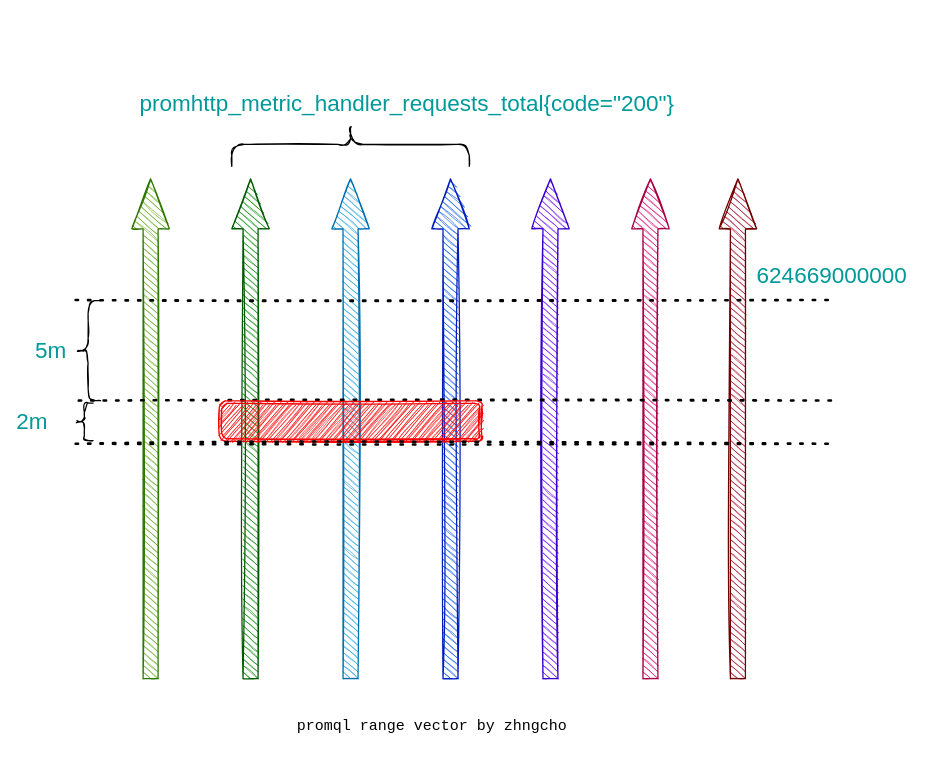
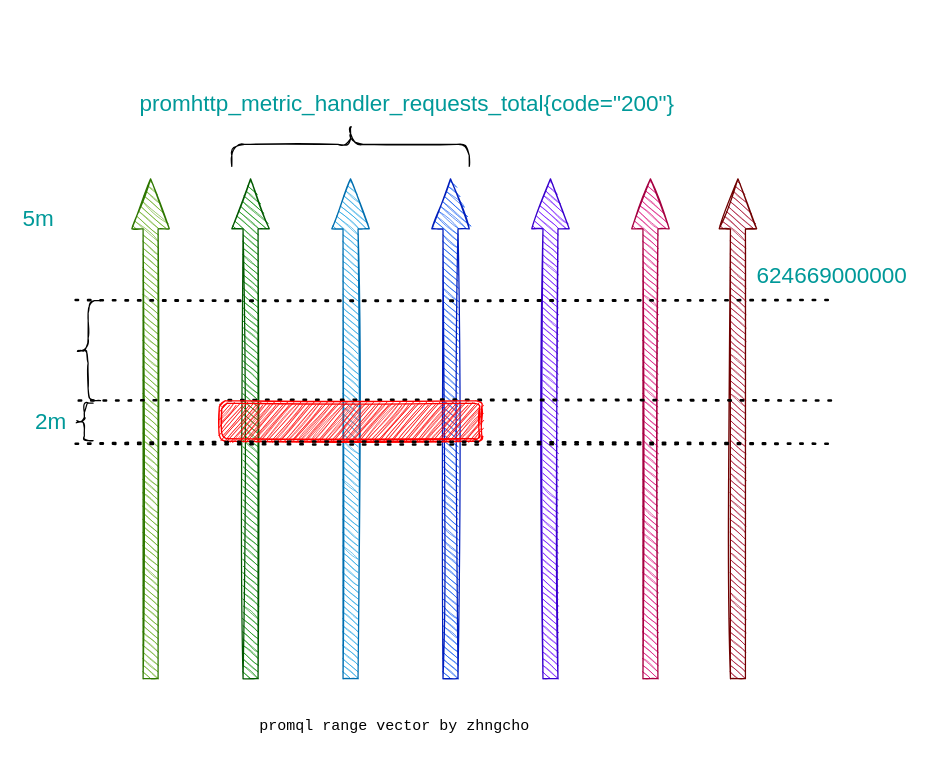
node "5m": moved (51, 351) -> (38, 219)
node "2m": moved (32, 422) -> (51, 422)
node "promql range vector by zhngcho": moved (432, 726) -> (394, 726)
